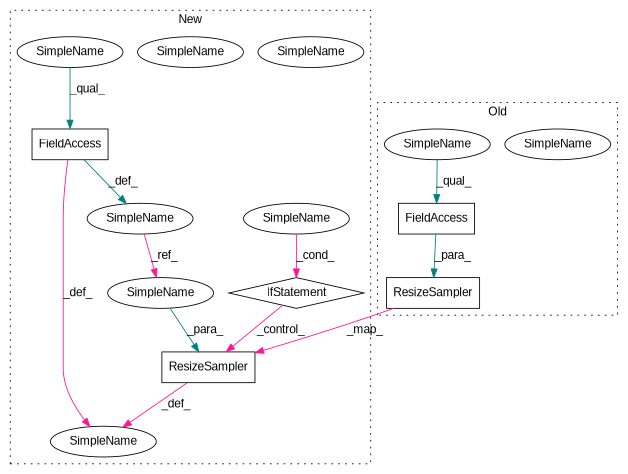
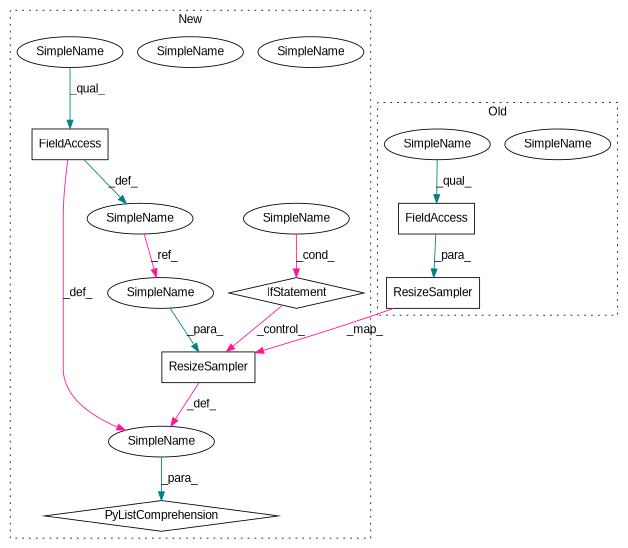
node "PyListComprehension": added
